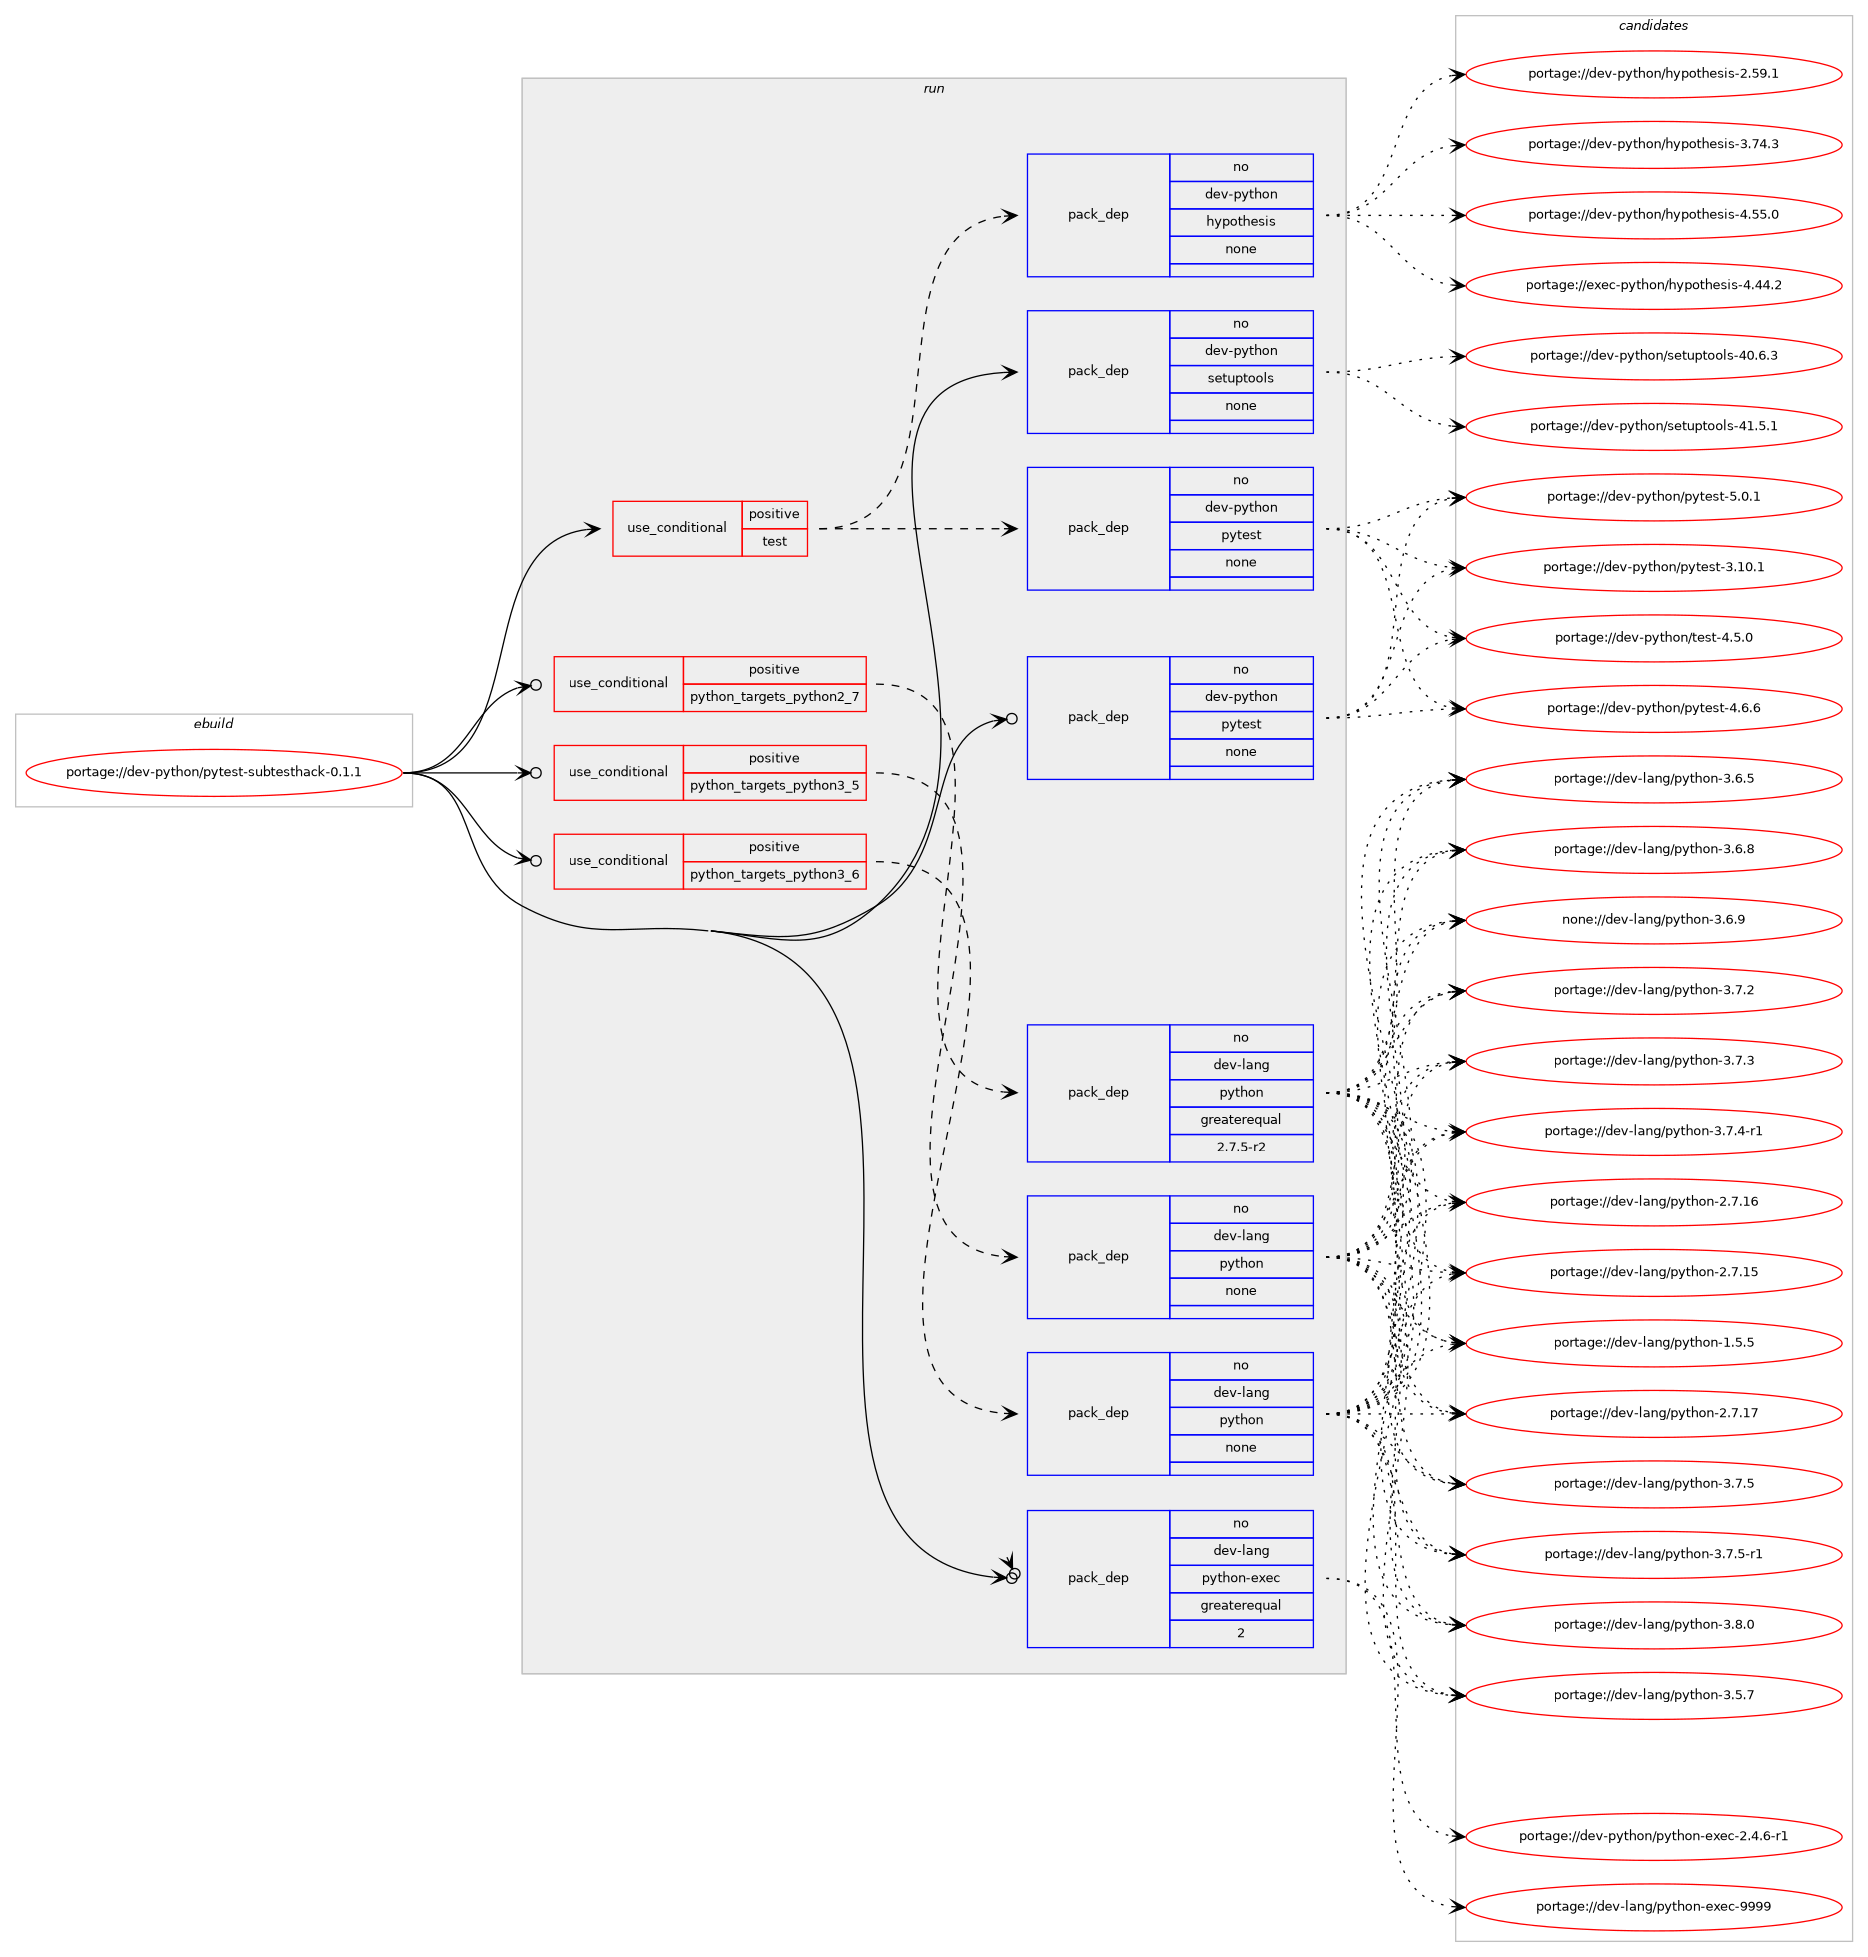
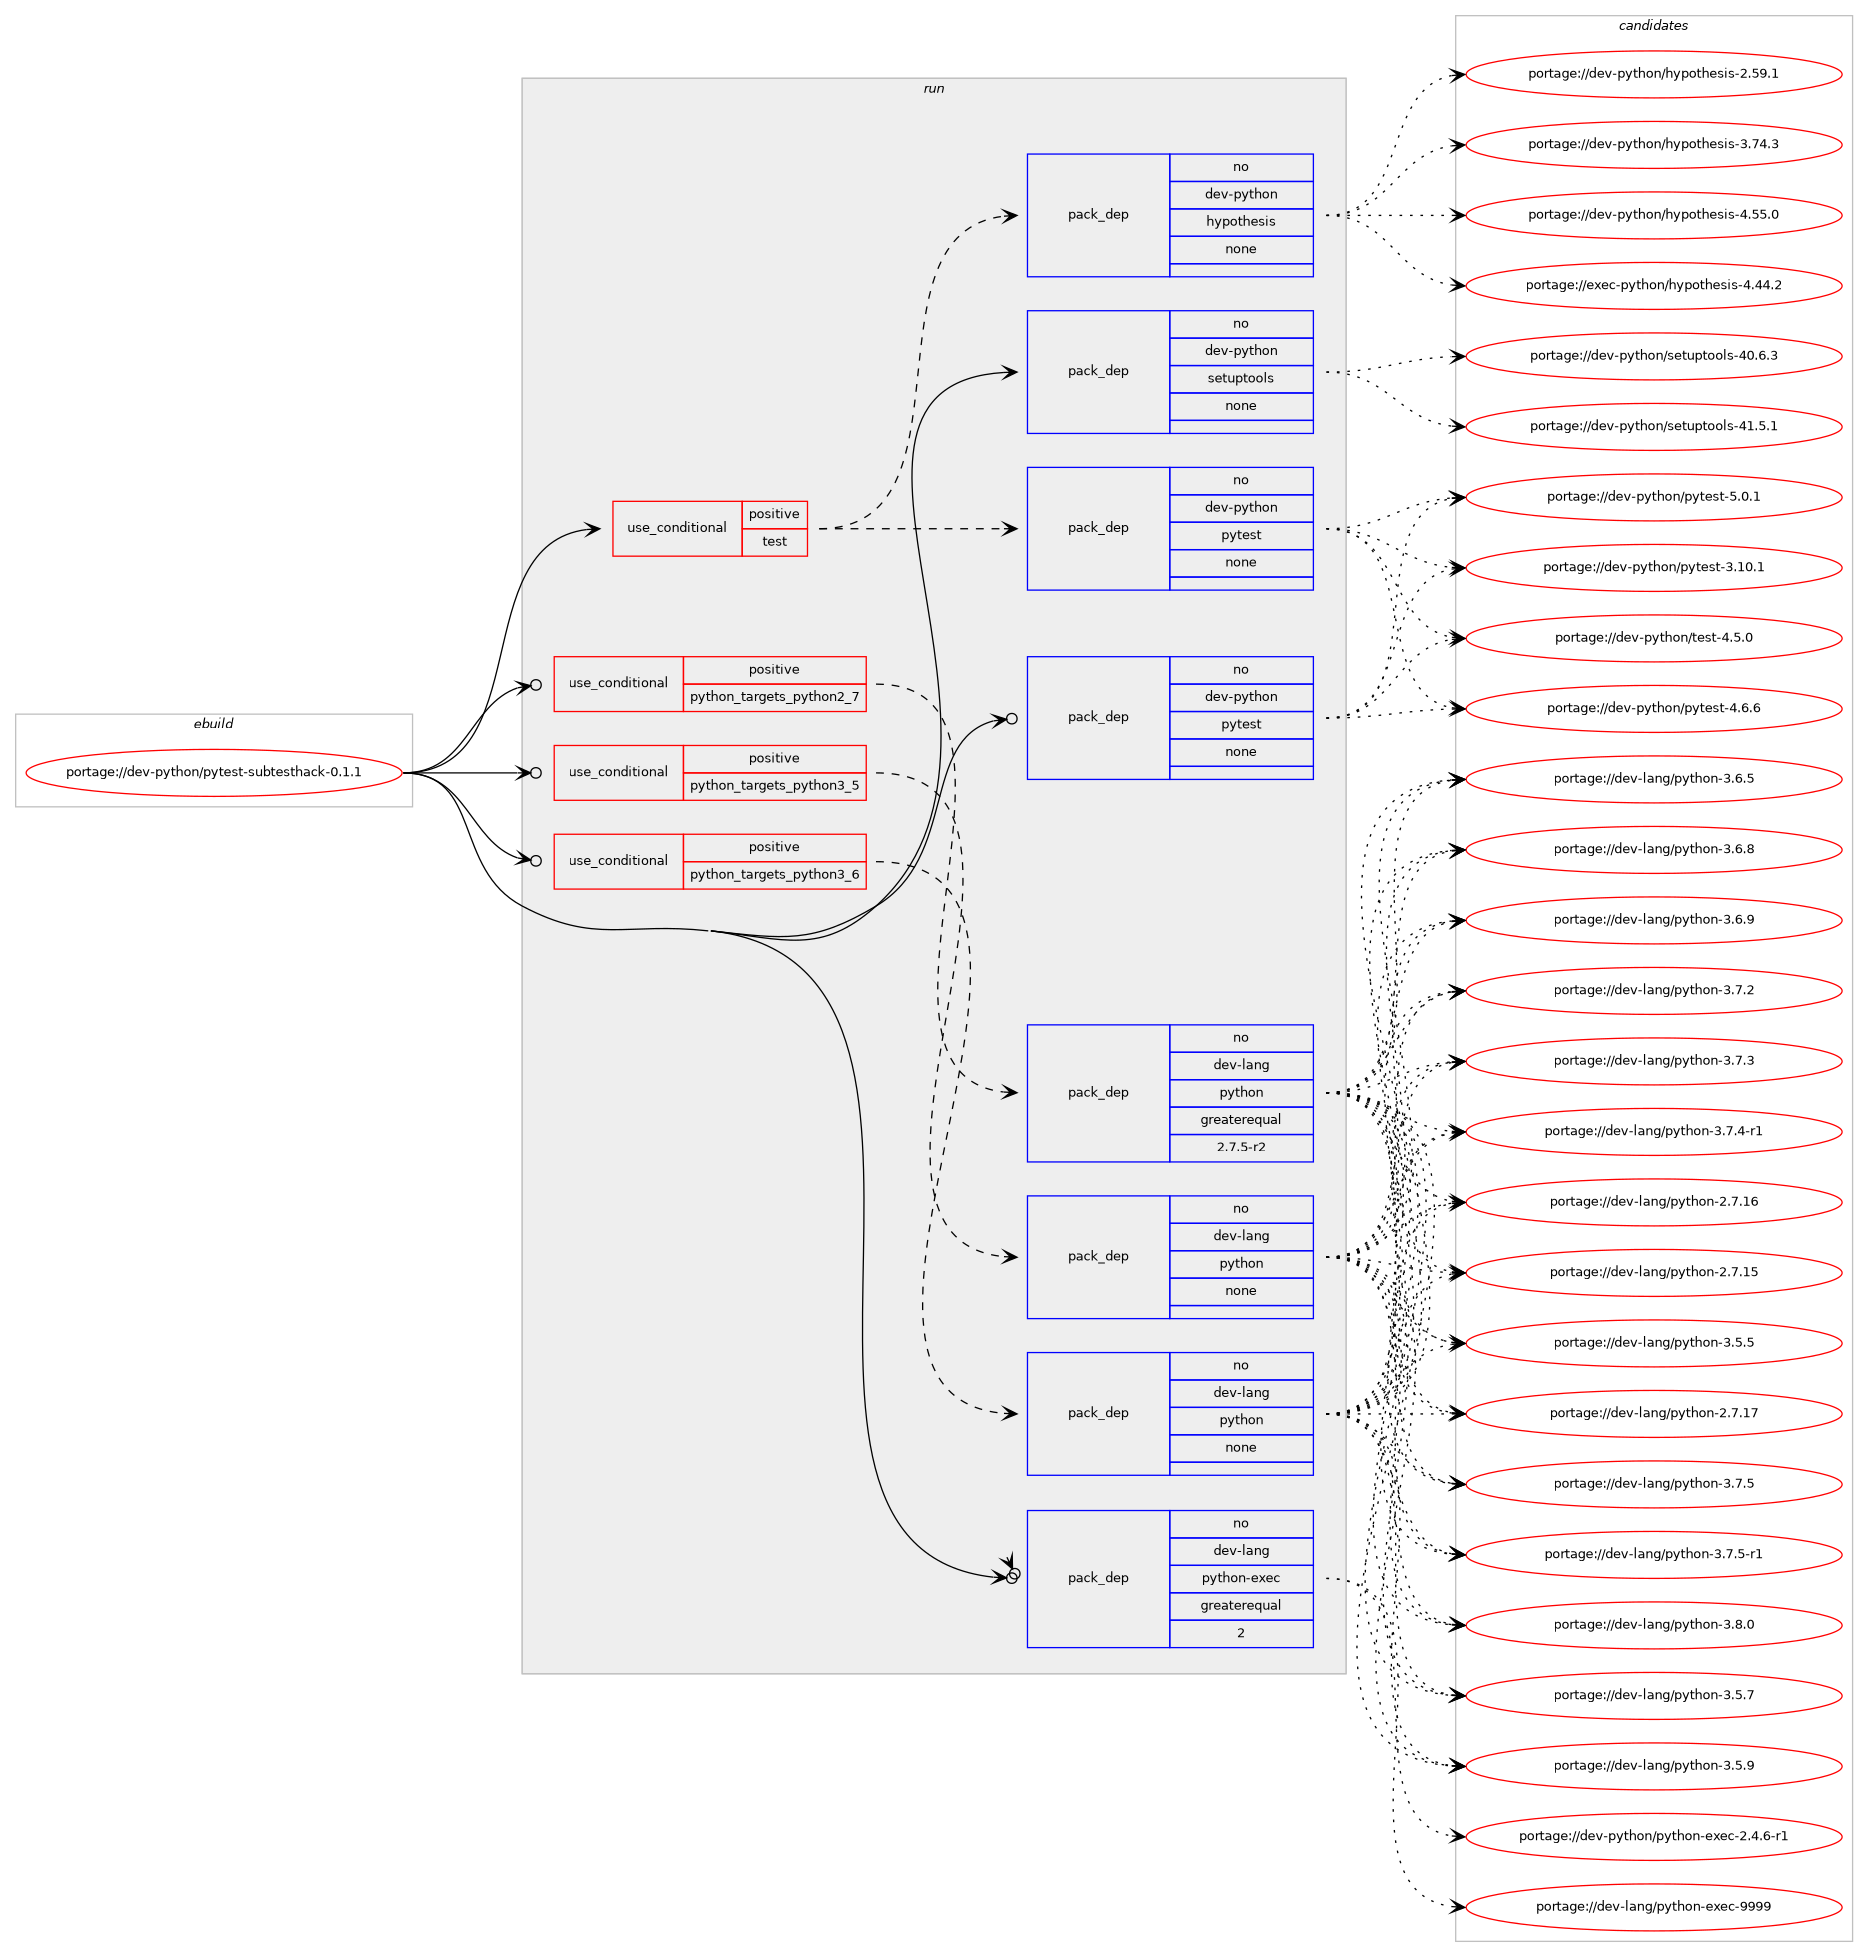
node "none://dev-lang/python-3.6.9": label "none://dev-lang/python-3.6.9" -> "portage://dev-lang/python-3.6.9"
node "portage://dev-lang/python-1.5.5": label "portage://dev-lang/python-1.5.5" -> "portage://dev-lang/python-3.5.5"
node "portage://dev-lang/python-3.5.9": added
